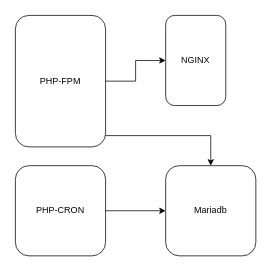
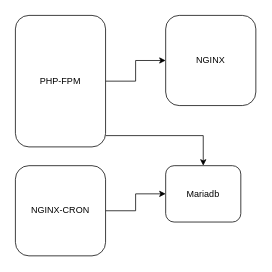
node "NGINX": size 60x90 -> 90x90
node "PHP-CRON": label "PHP-CRON" -> "NGINX-CRON"
node "Mariadb": size 90x90 -> 75x56
